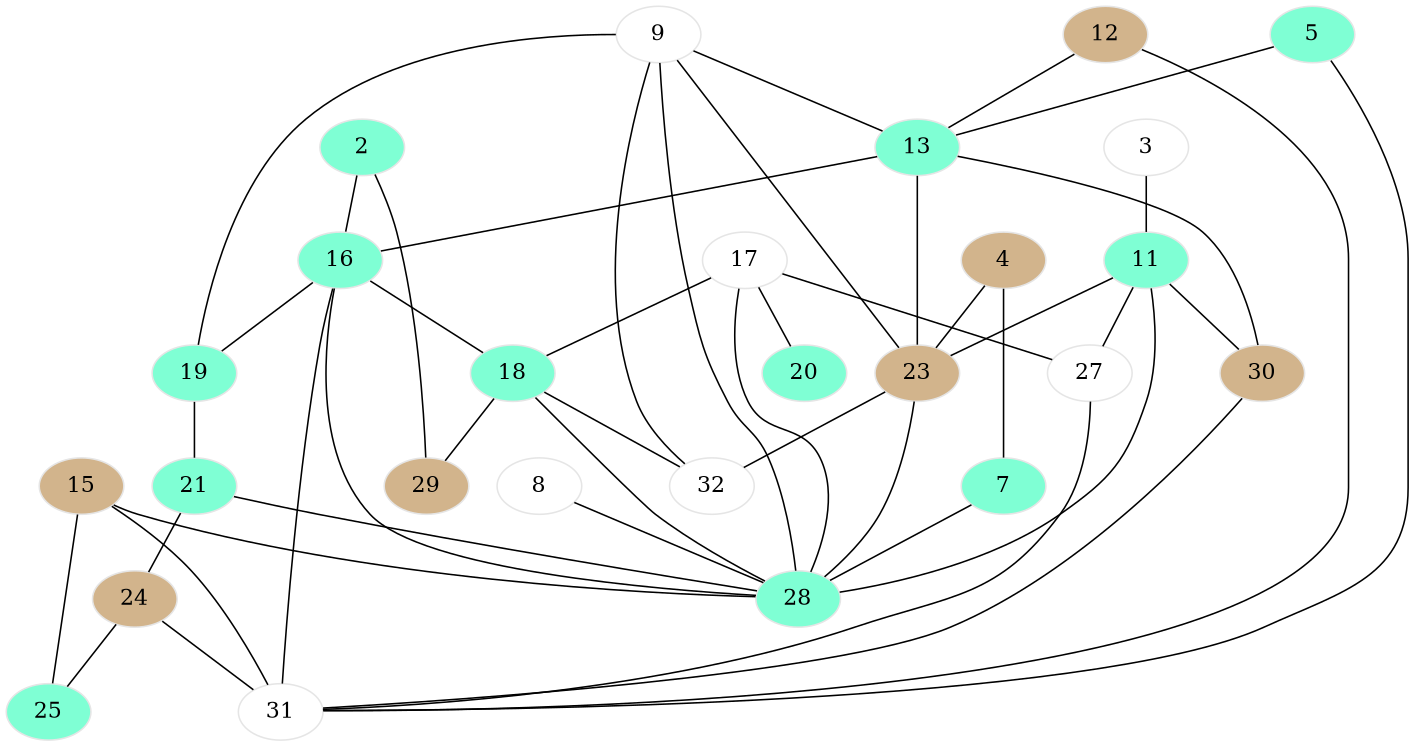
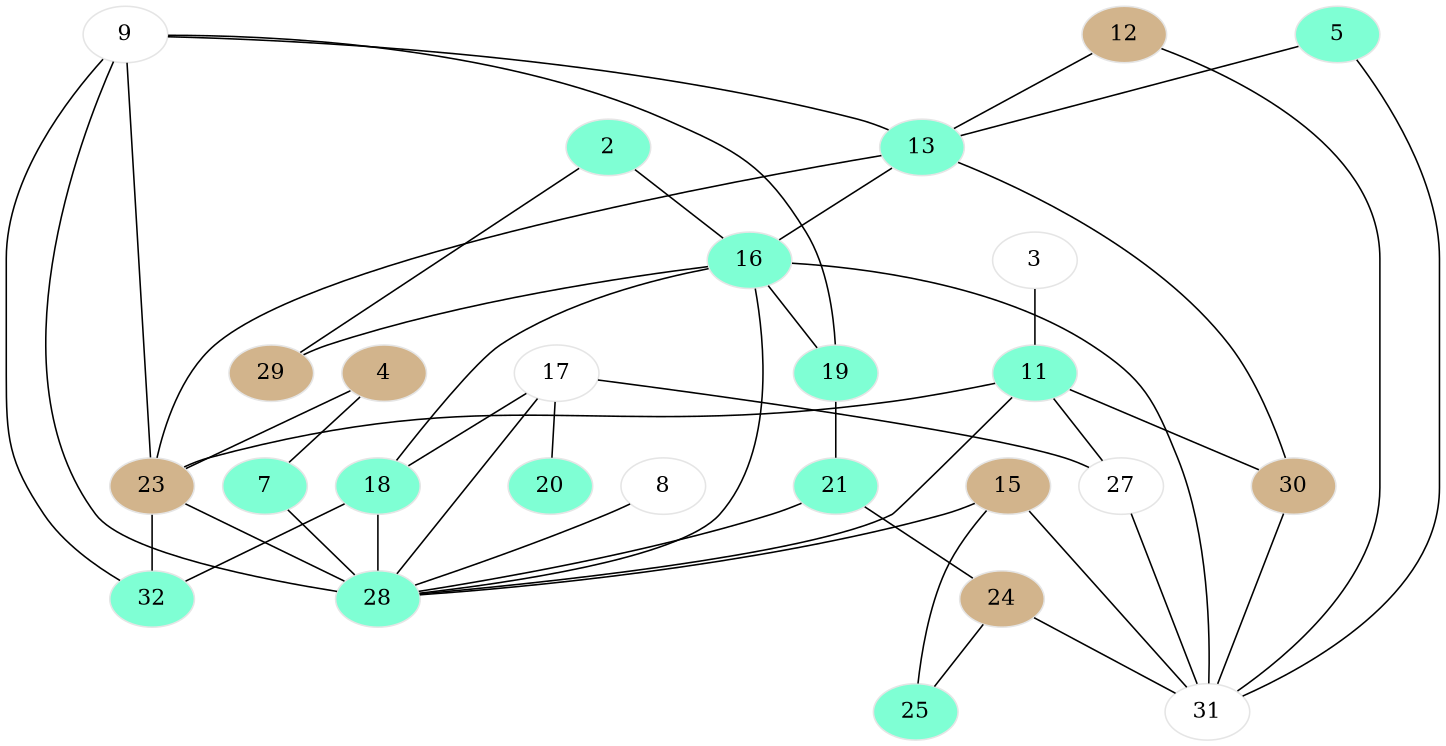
edge "18" -- "29": now "16" -- "29"
node "32": fillcolor white -> aquamarine
